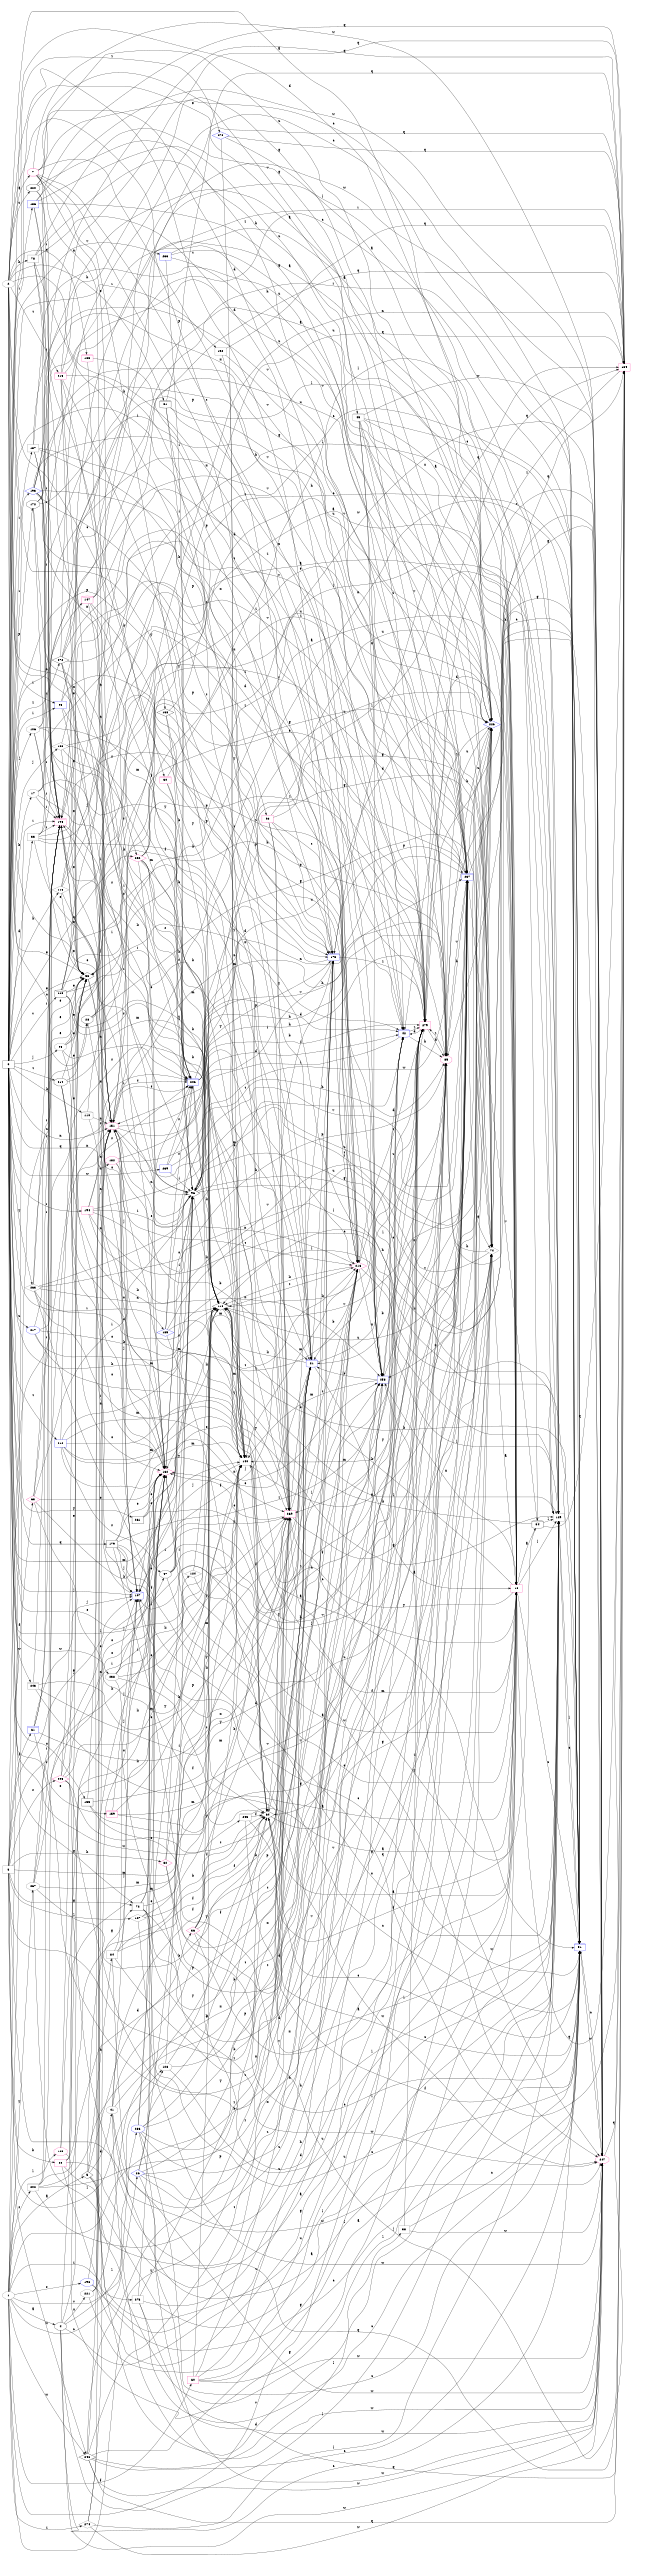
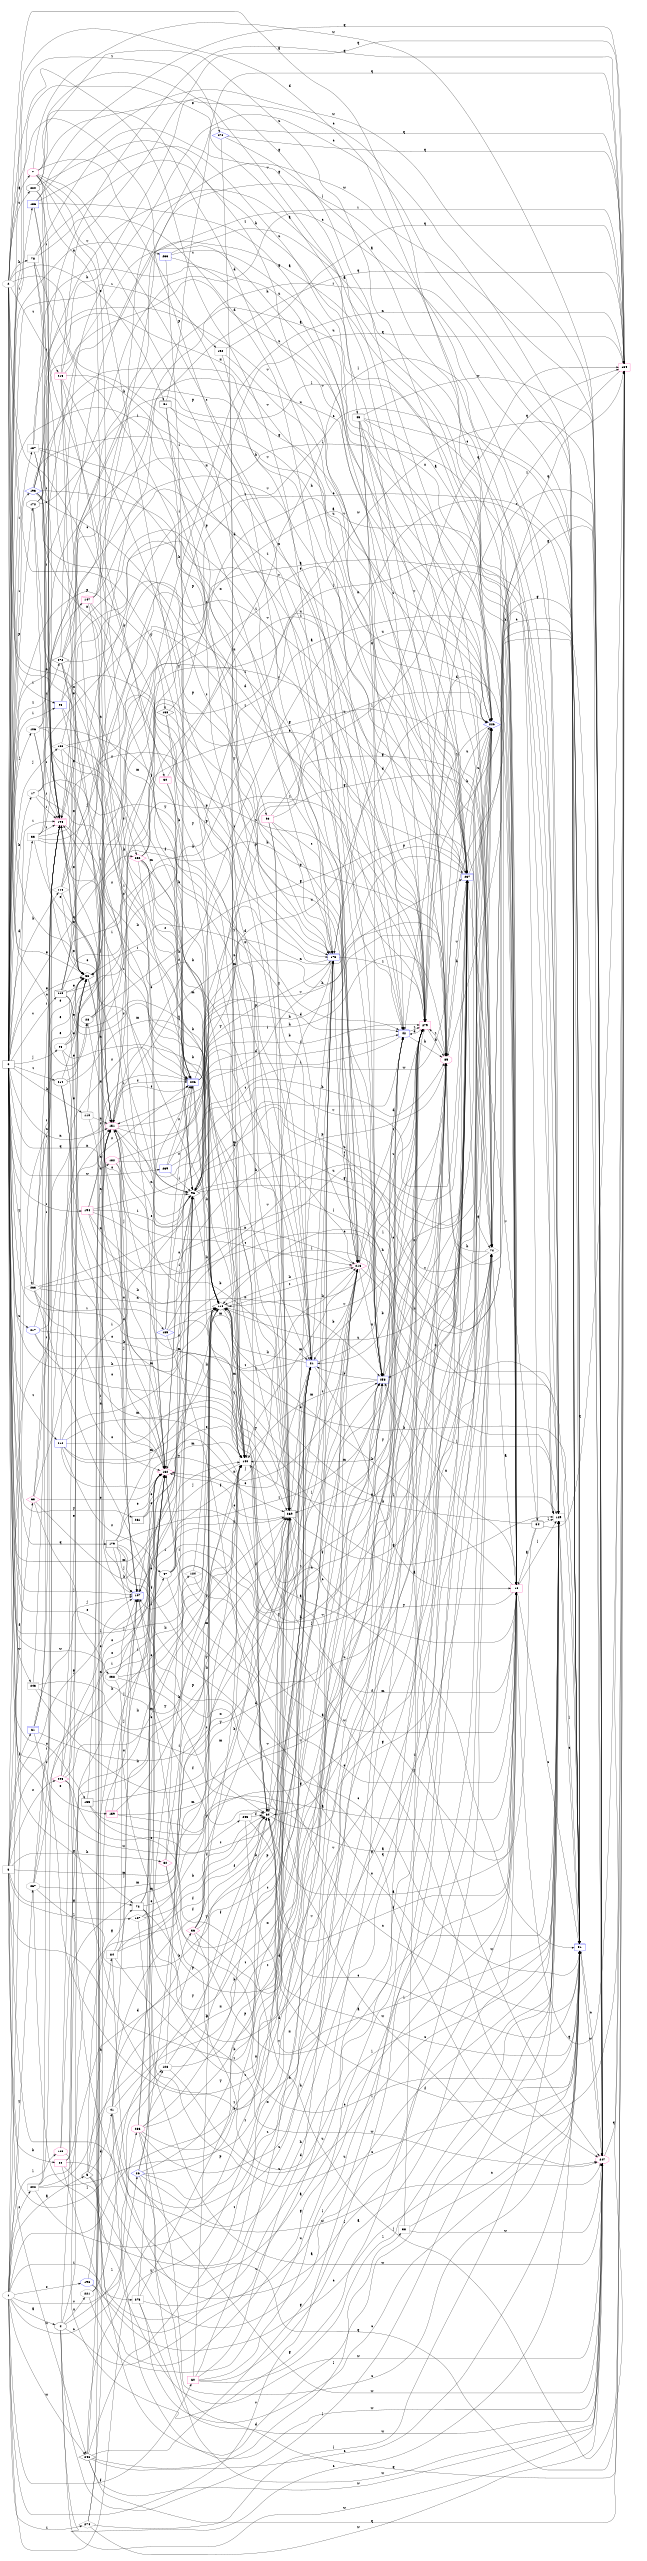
node "183": removed
node "269": color deeppink -> black
edge "10" -> "34": reversed
node "236": color blue -> deeppink
